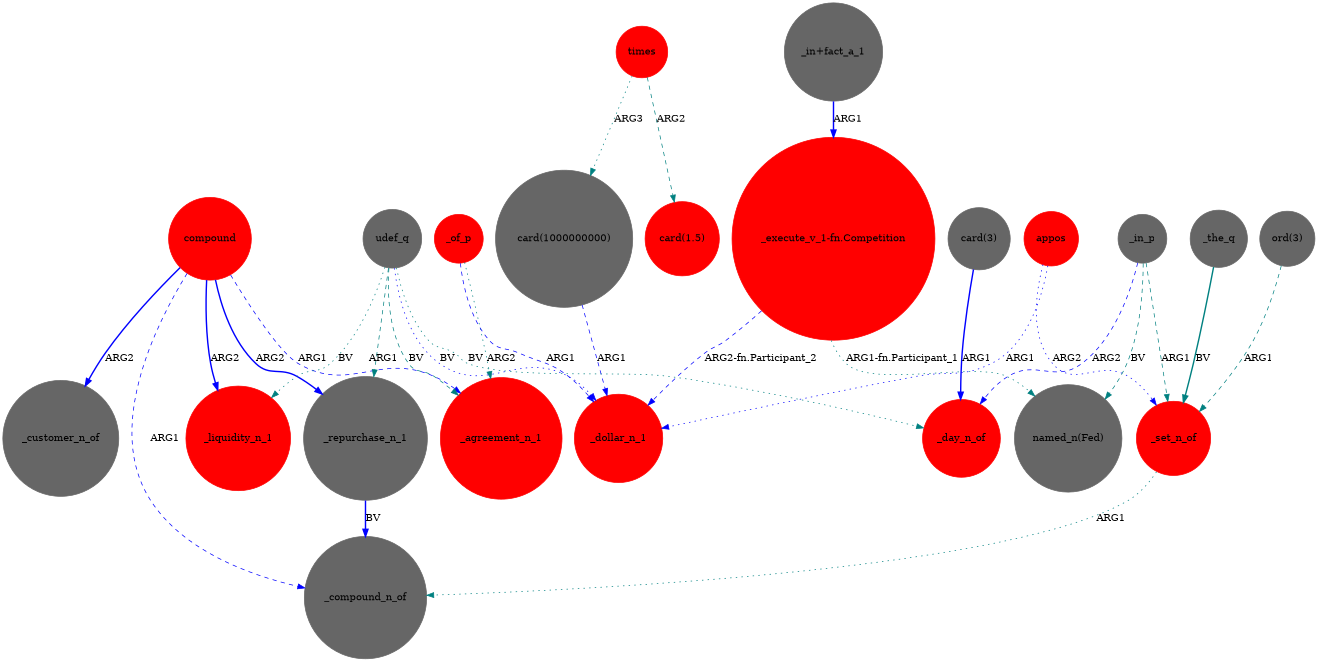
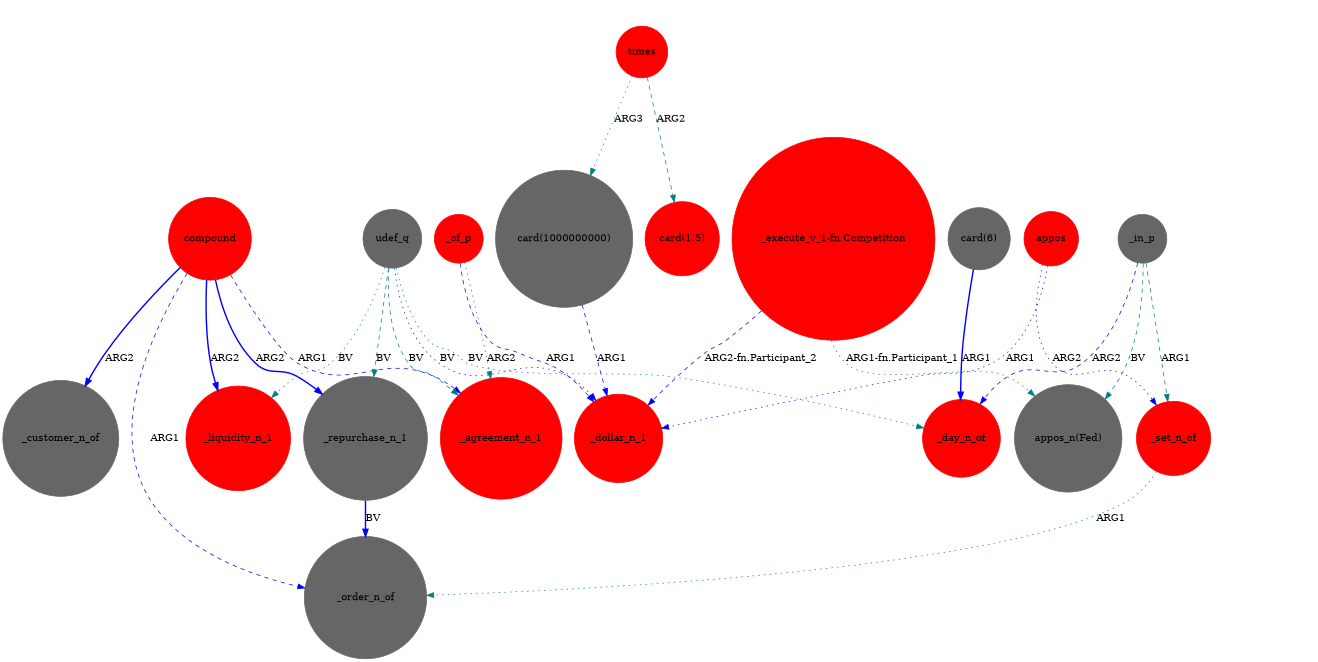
node "_in+fact_a_1": removed
node "card(3)": label "card(3)" -> "card(6)"
node "_the_q": removed
node "ord(3)": removed
edge "udef_q" -> "_repurchase_n_1": label "ARG1" -> "BV"
node "named_n(Fed)": label "named_n(Fed)" -> "appos_n(Fed)"
node "_compound_n_of": label "_compound_n_of" -> "_order_n_of"
